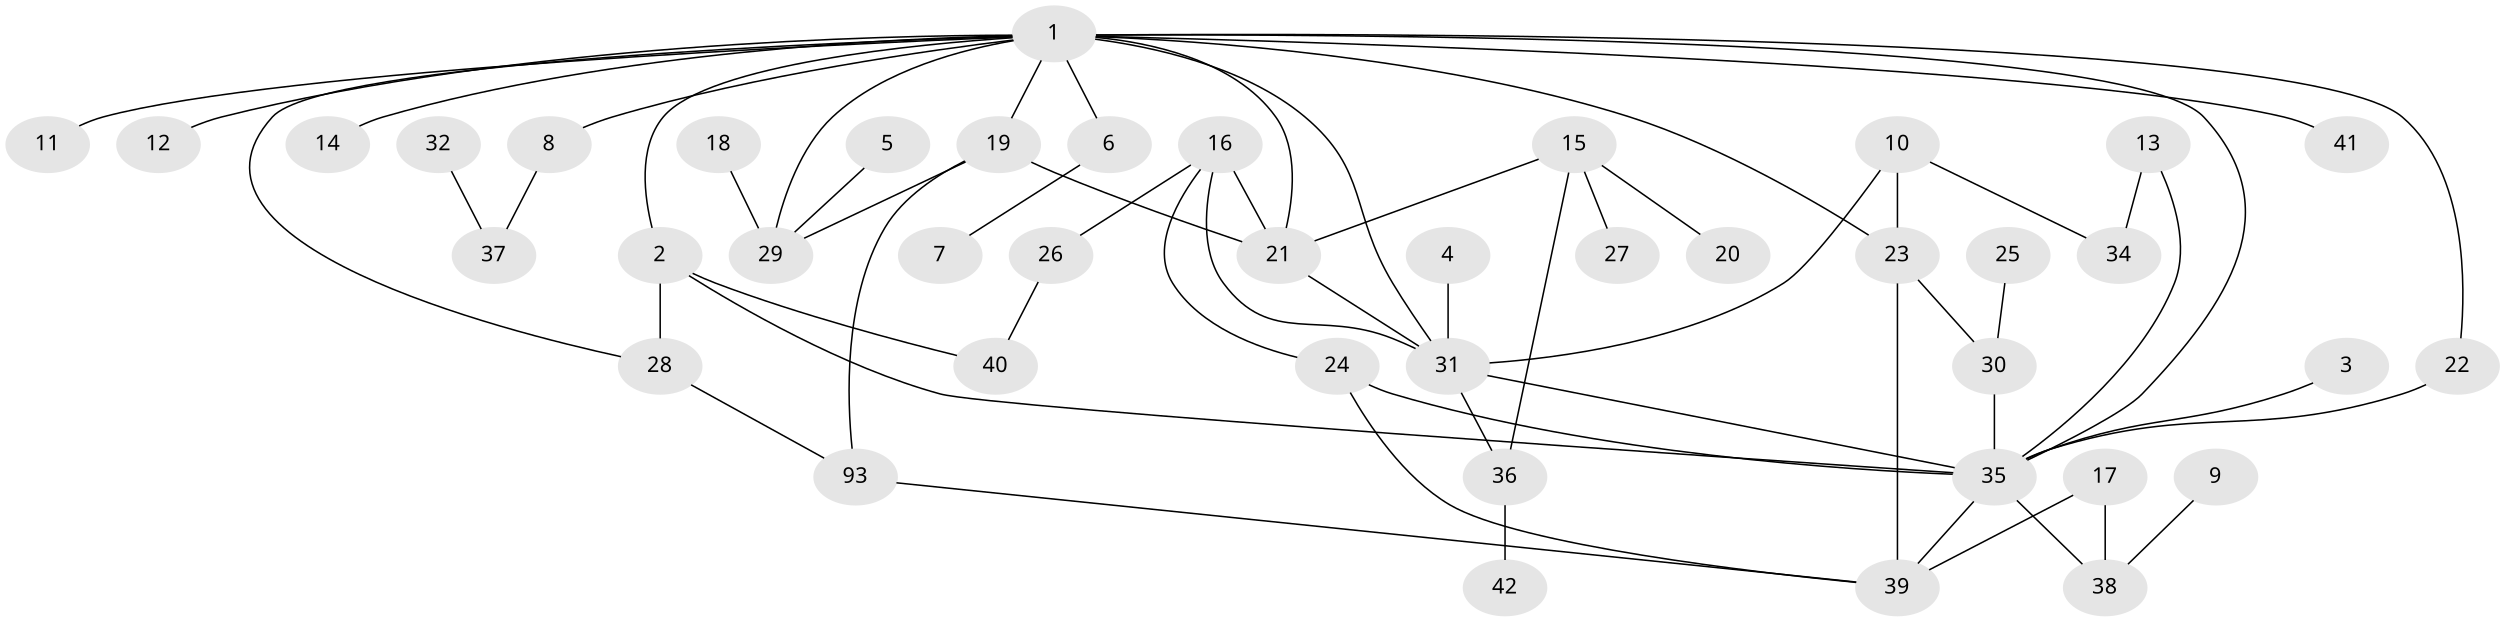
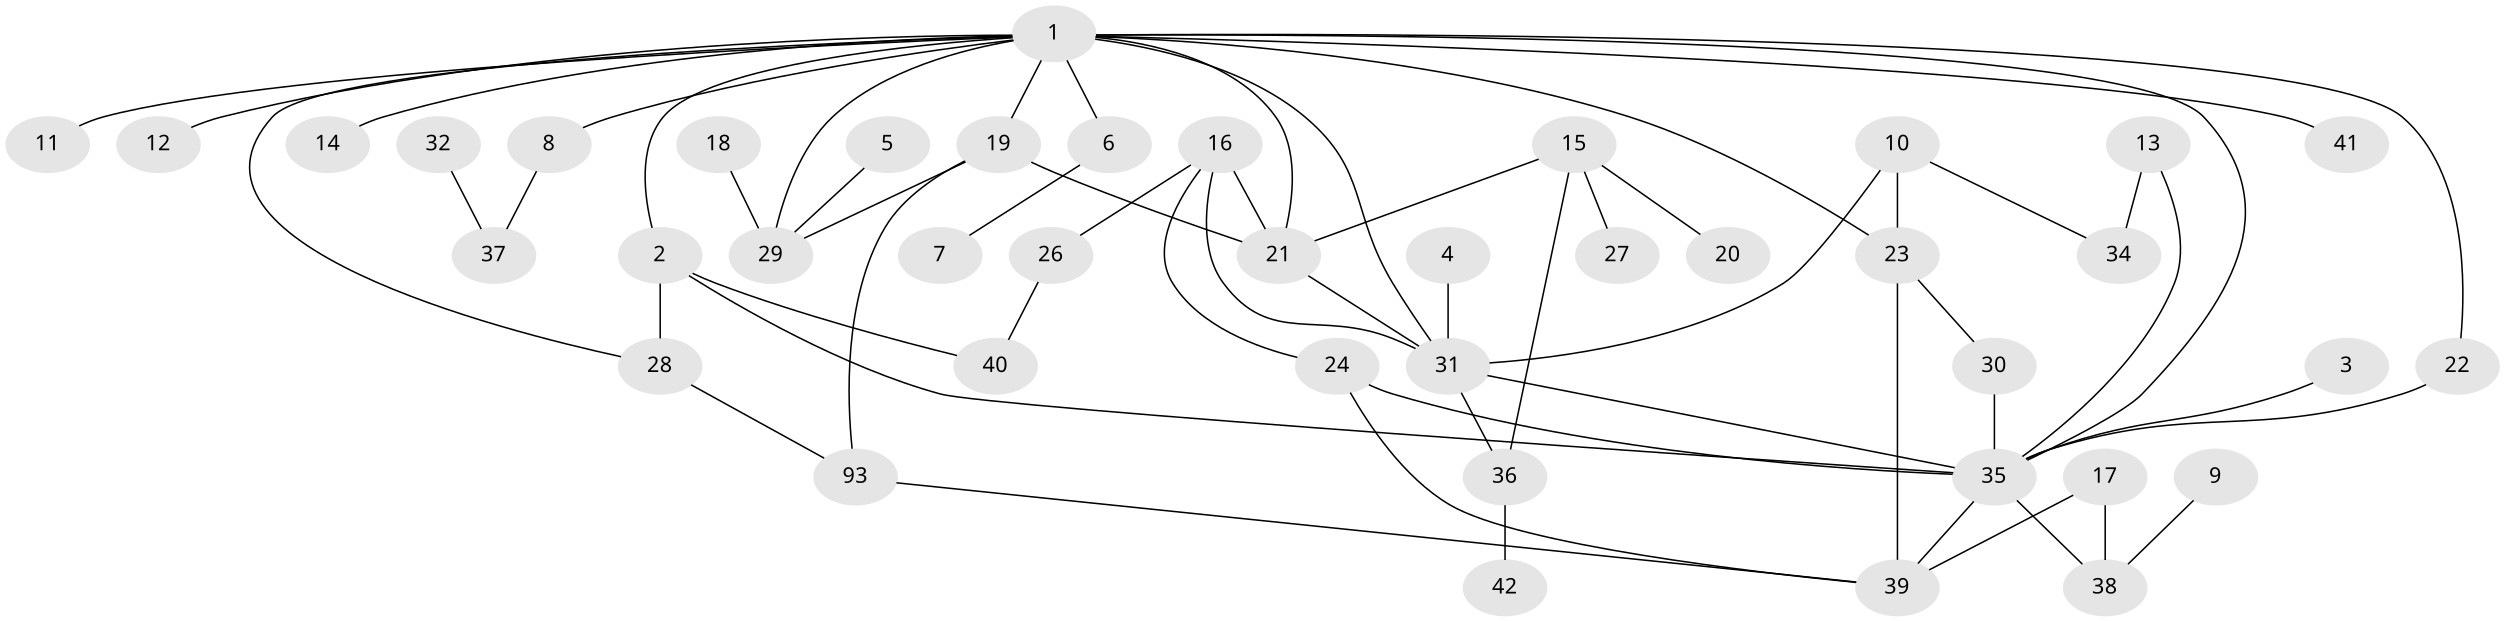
node "25": removed
